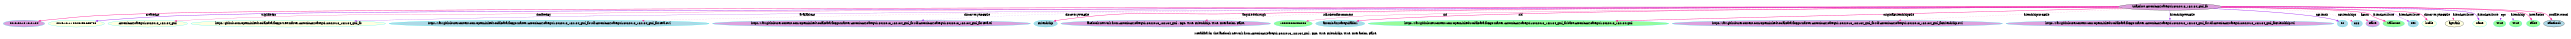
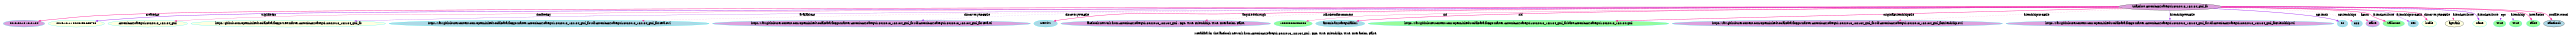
edge "Snapshot AntonioAnzoategui18022013_182134_gml_fb" -> "sex": label "friendAttribute" -> "friendshipXMLFile"
node "Friendship": label "Friendship" -> "Netvizz"
